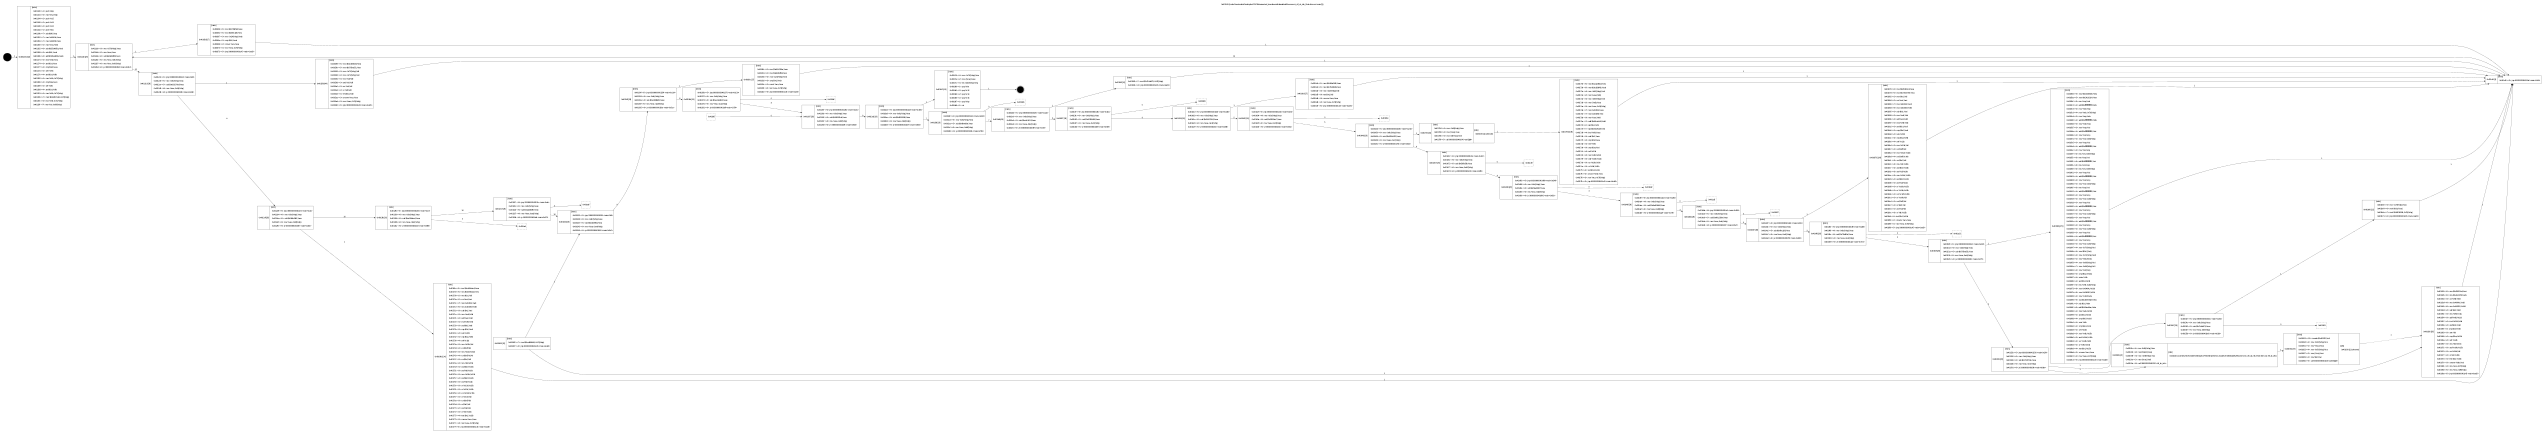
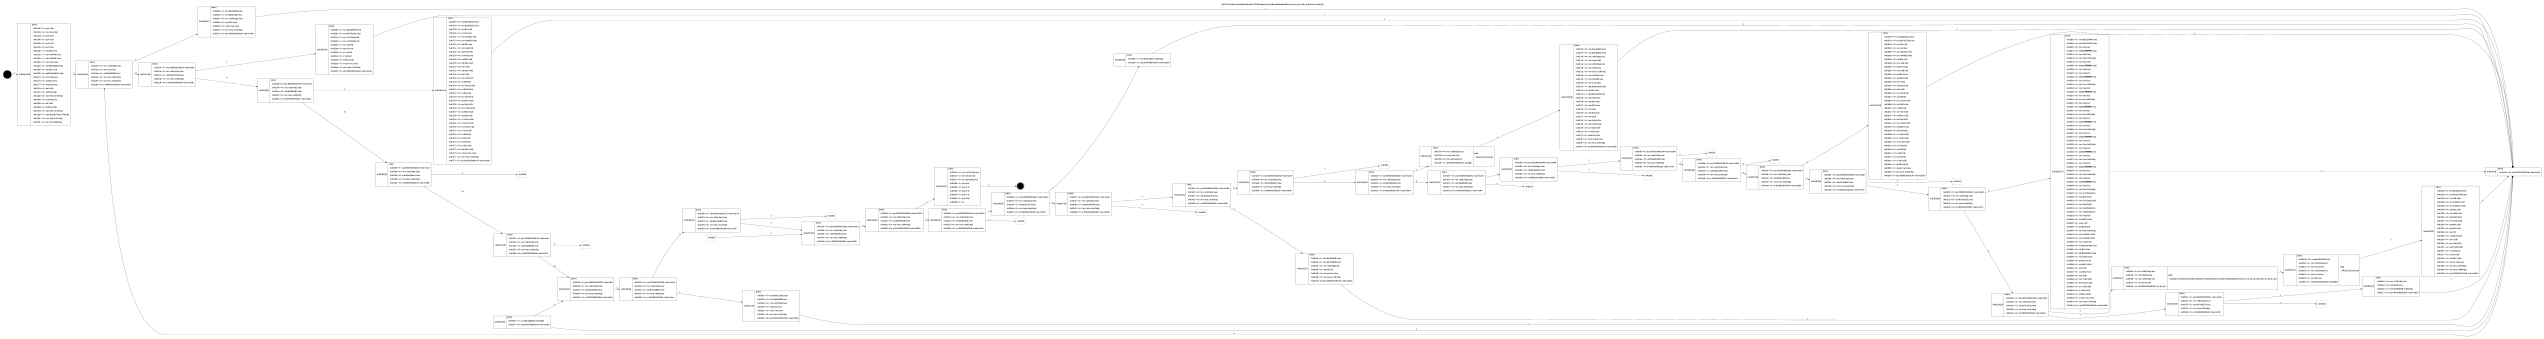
edge "0x401800 [12]" -> "0x401930 [95]": now "0x401800 [12]" -> "0x401c45 [5]"
